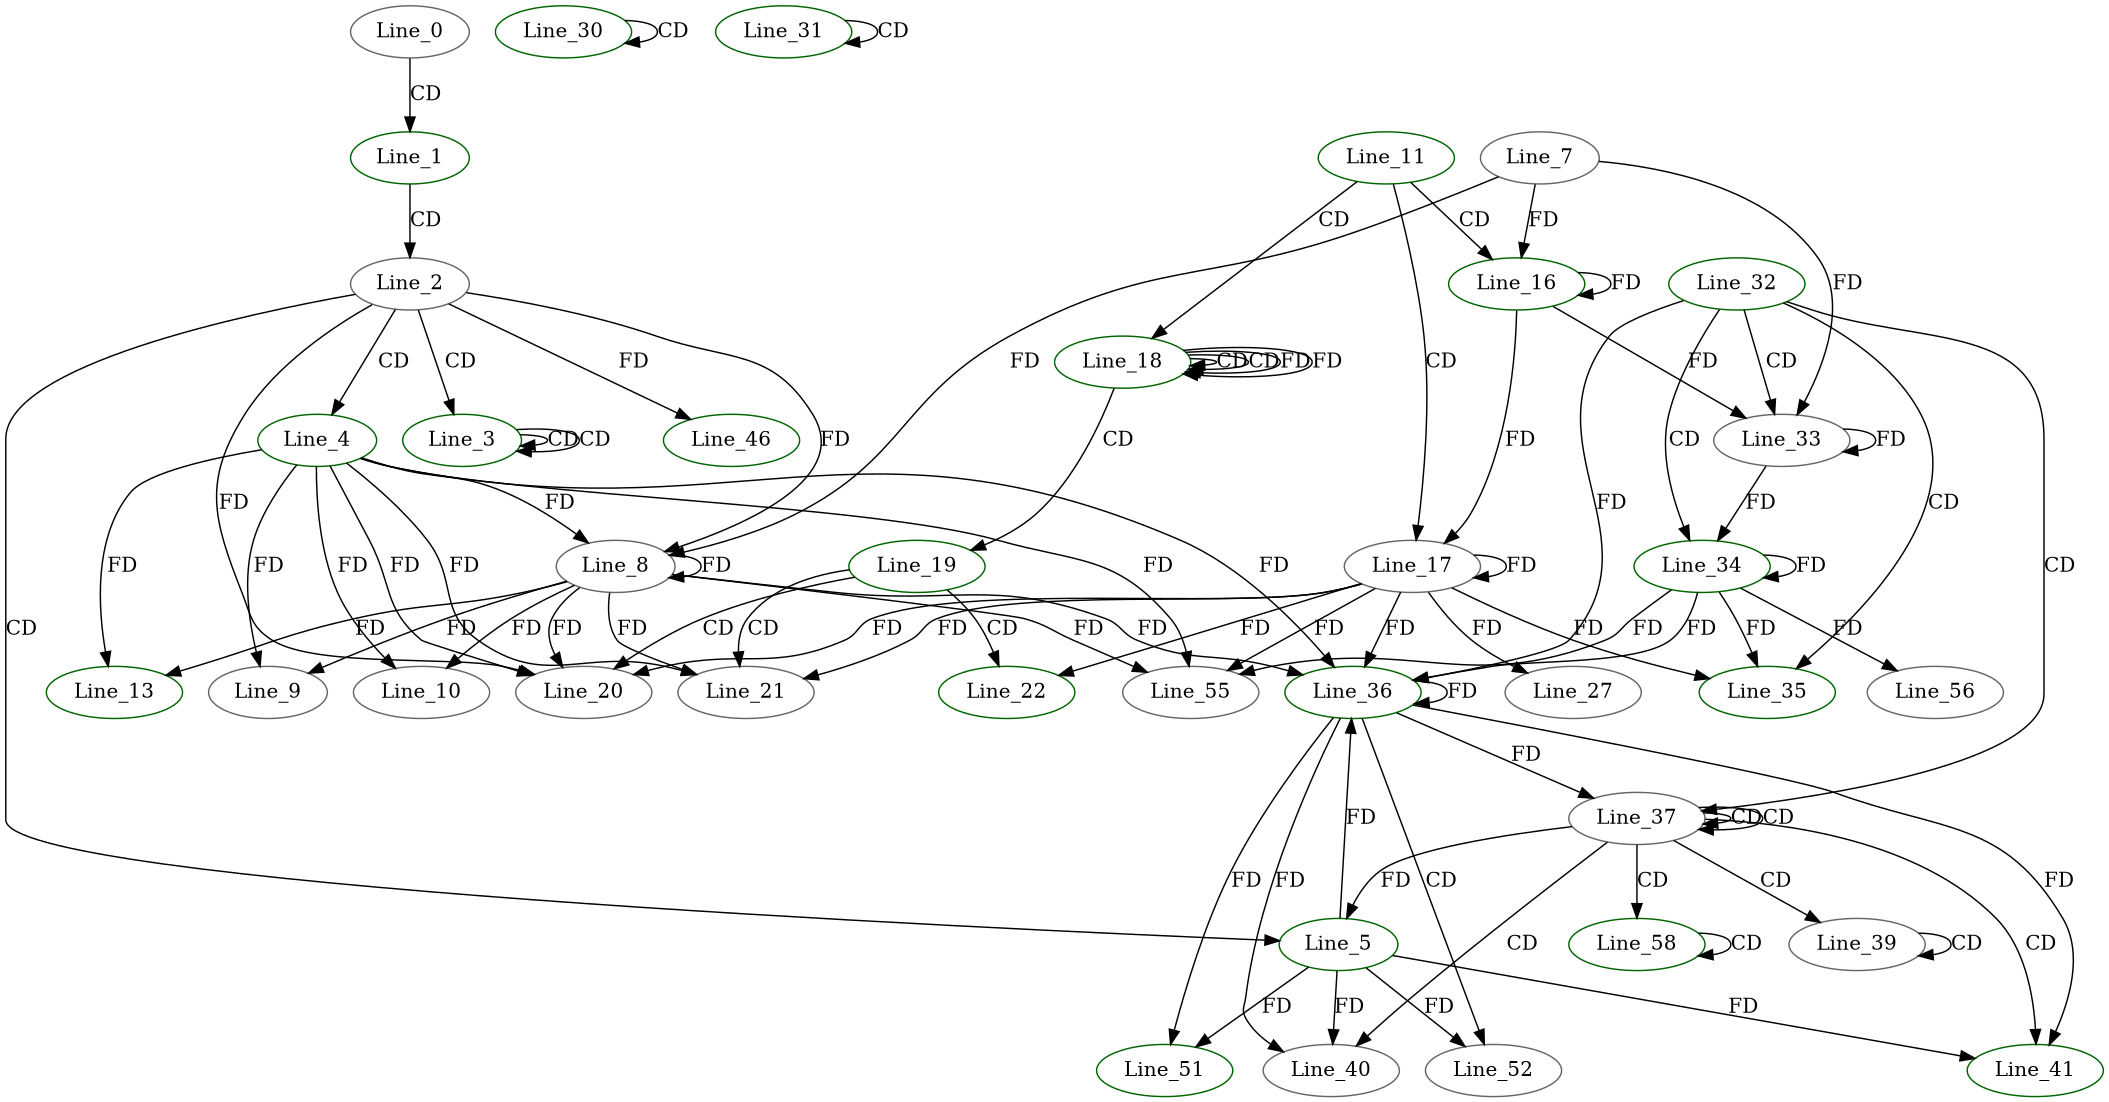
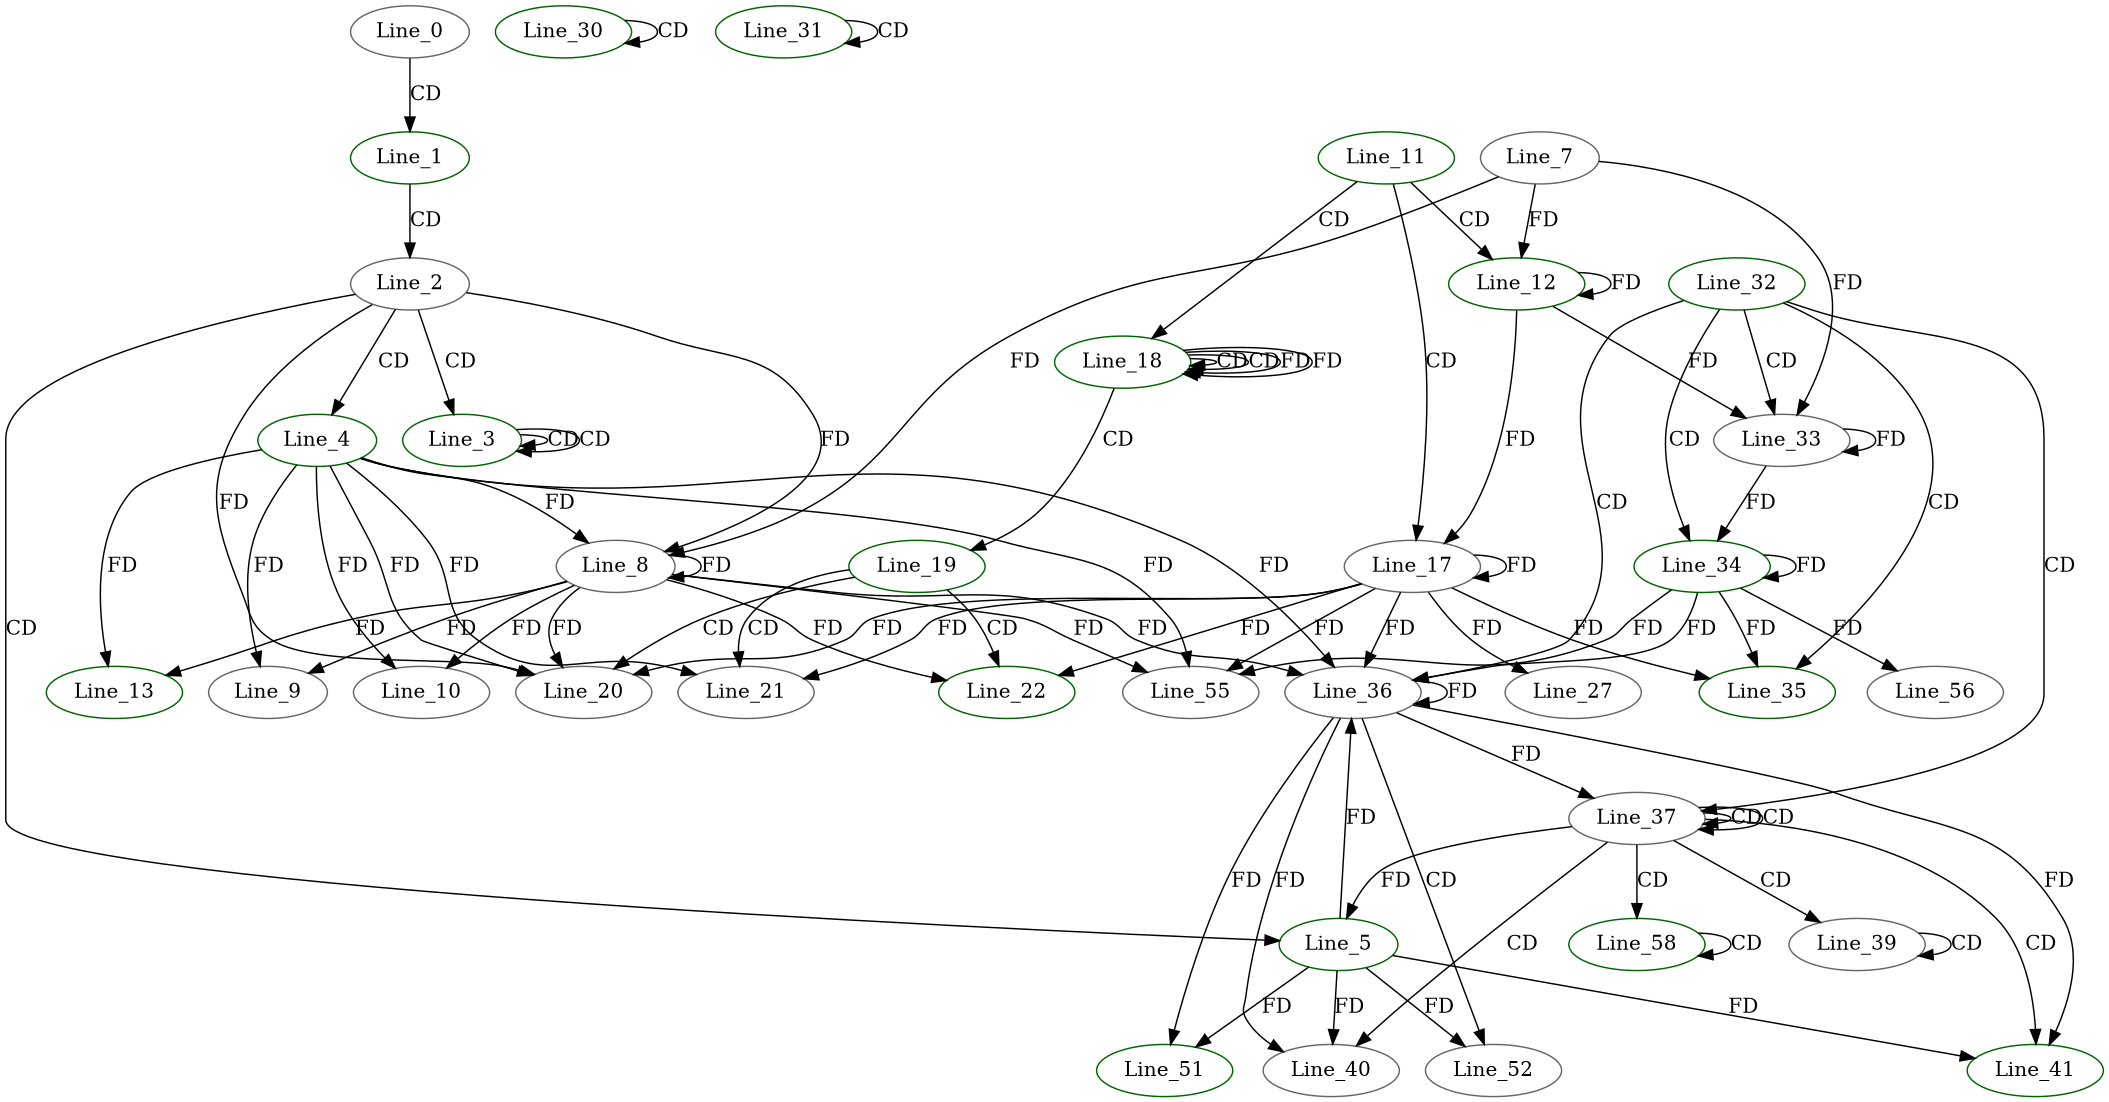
node "Line_16": label "Line_16" -> "Line_12"
node "Line_46": removed
edge "Line_32" -> "Line_36": label "FD" -> "CD"
edge "Line_8" -> "Line_21": now "Line_8" -> "Line_22"
node "Line_36": color darkgreen -> gray40
